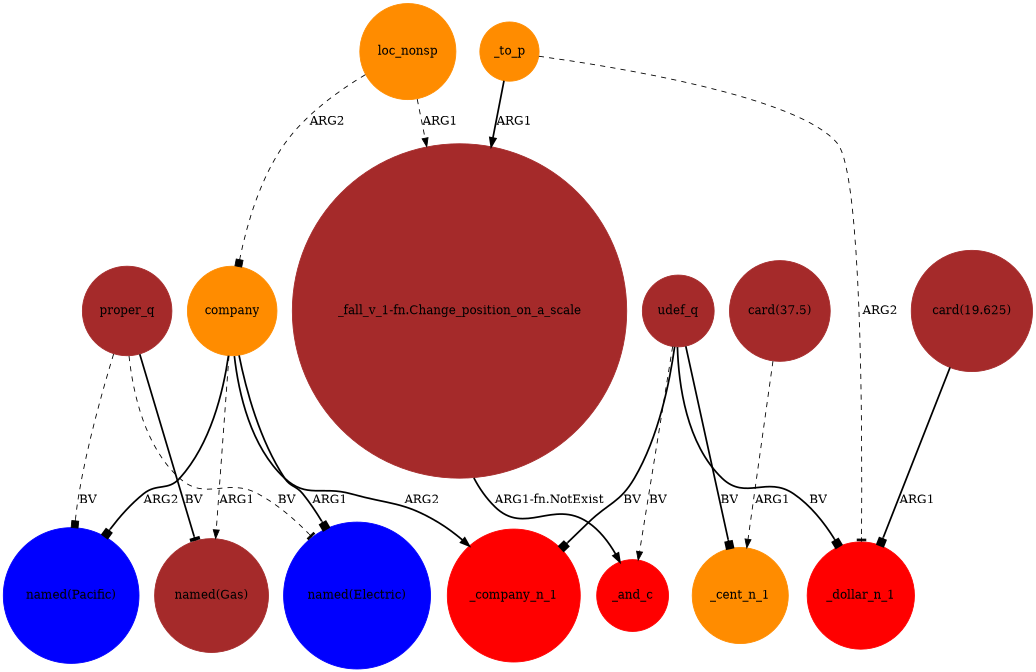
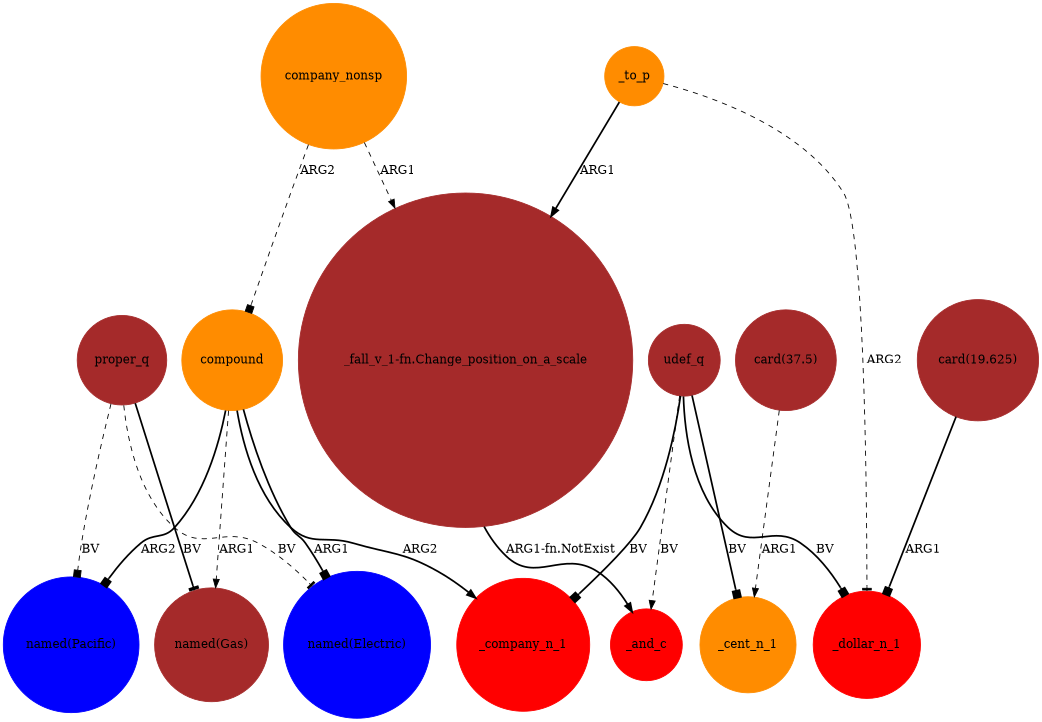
node "loc_nonsp": label "loc_nonsp" -> "company_nonsp"
node "company": label "company" -> "compound"
